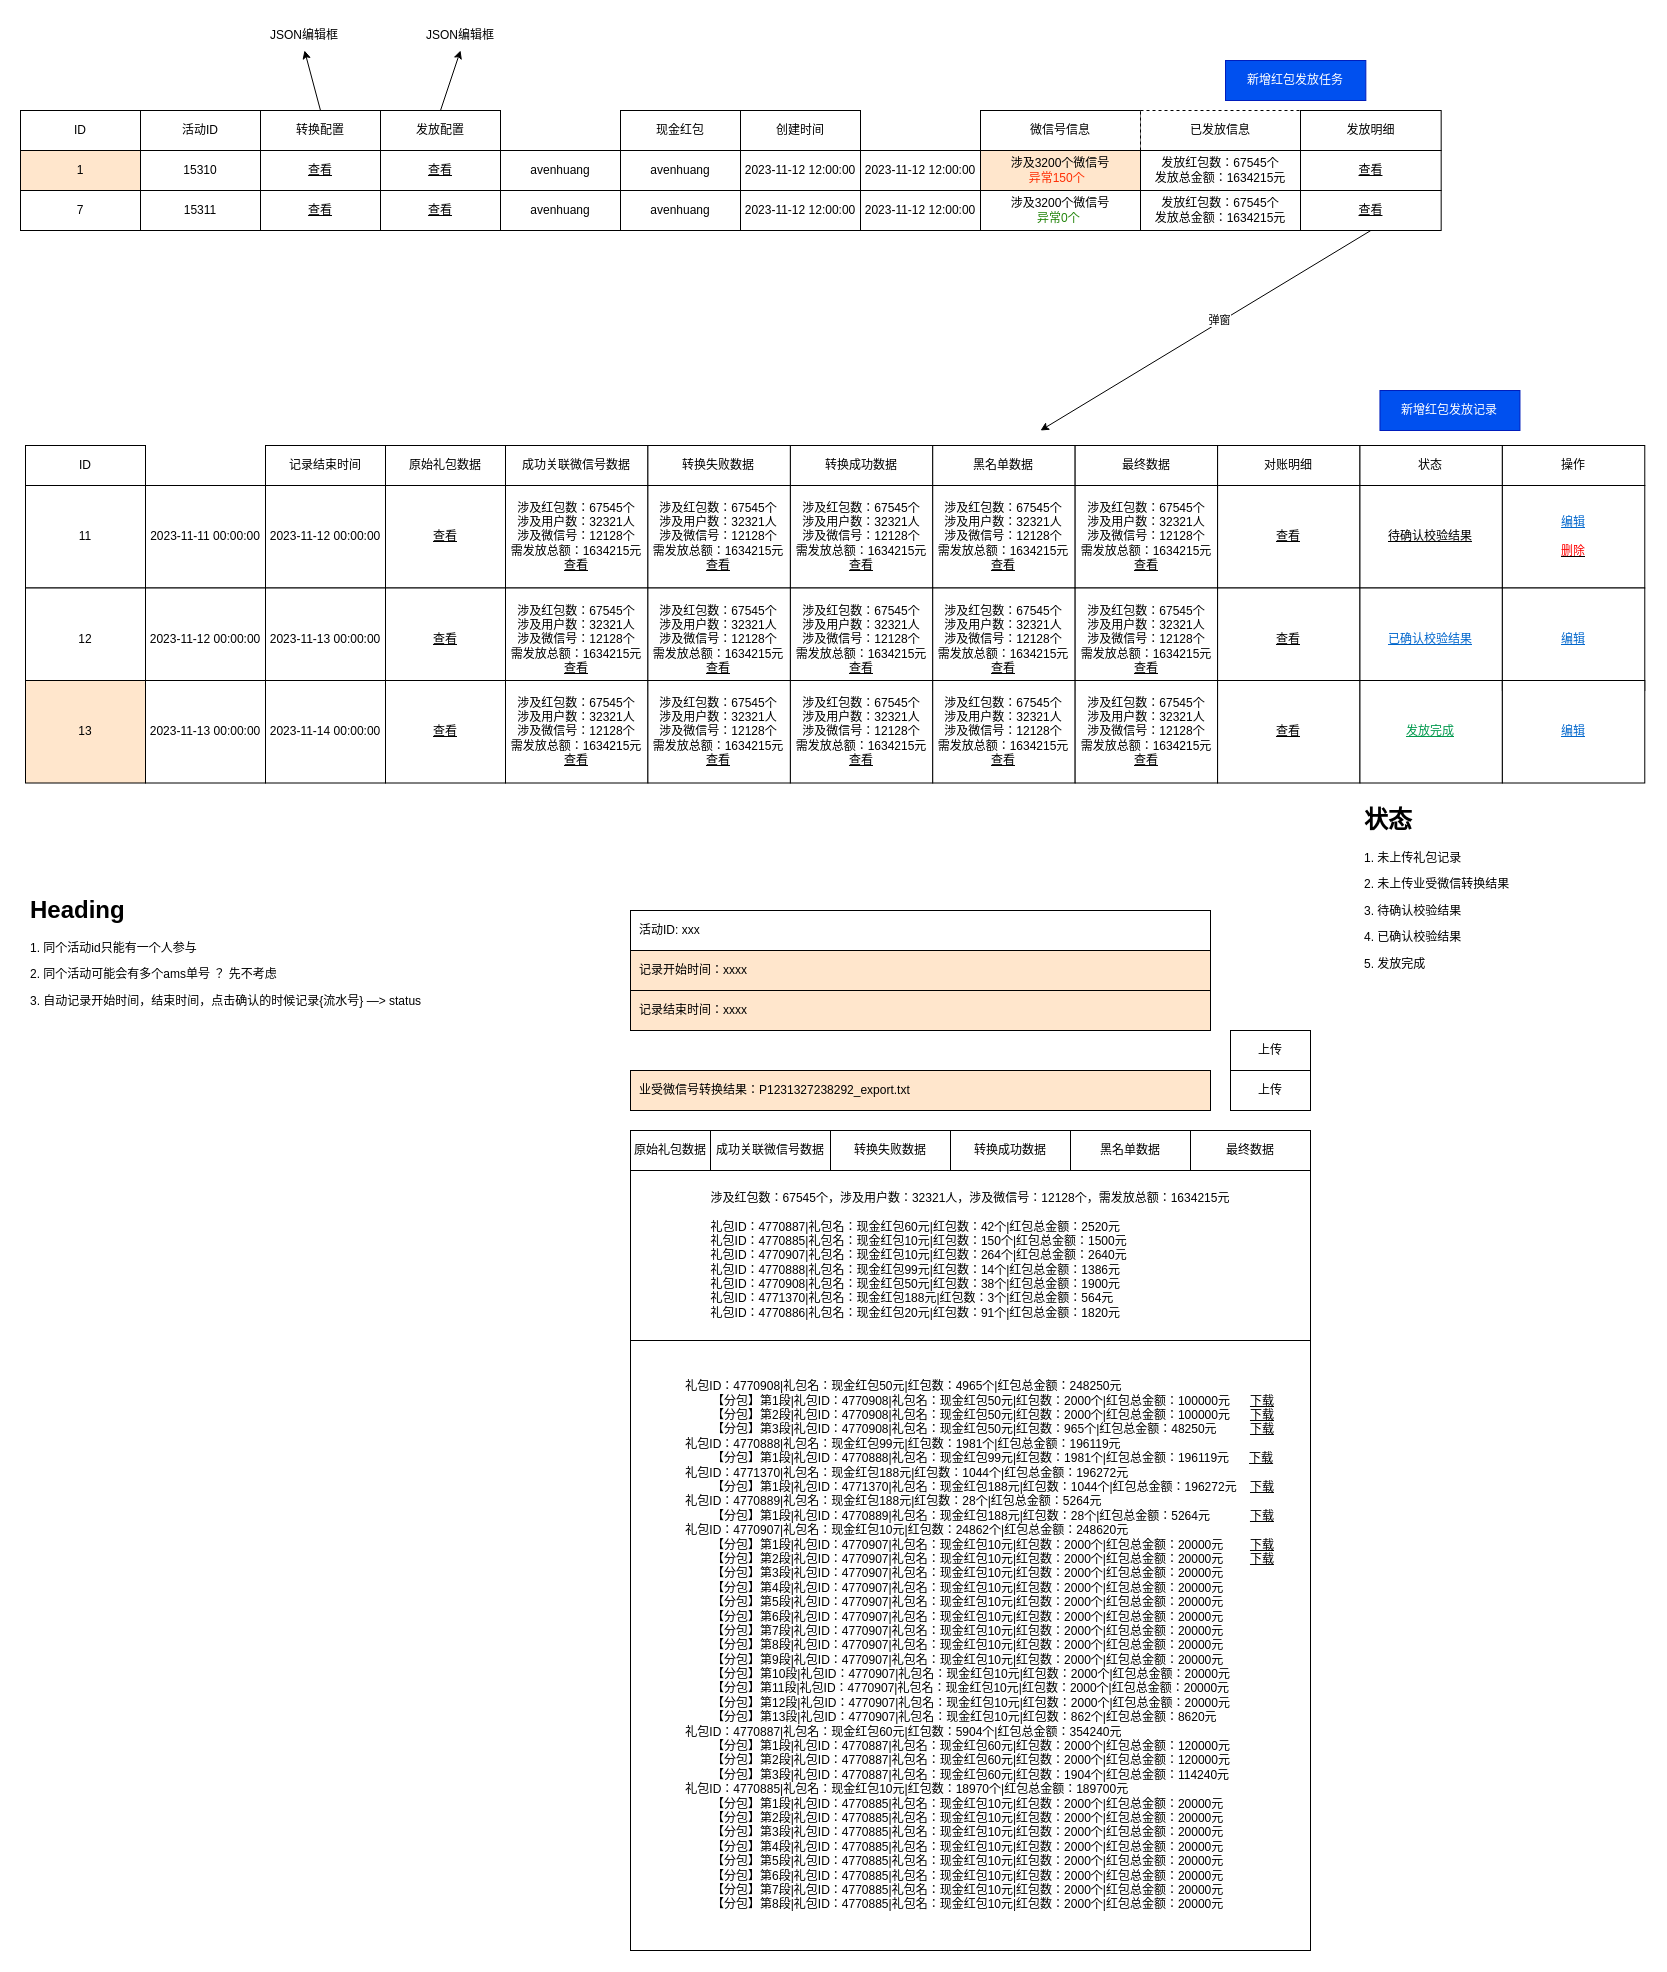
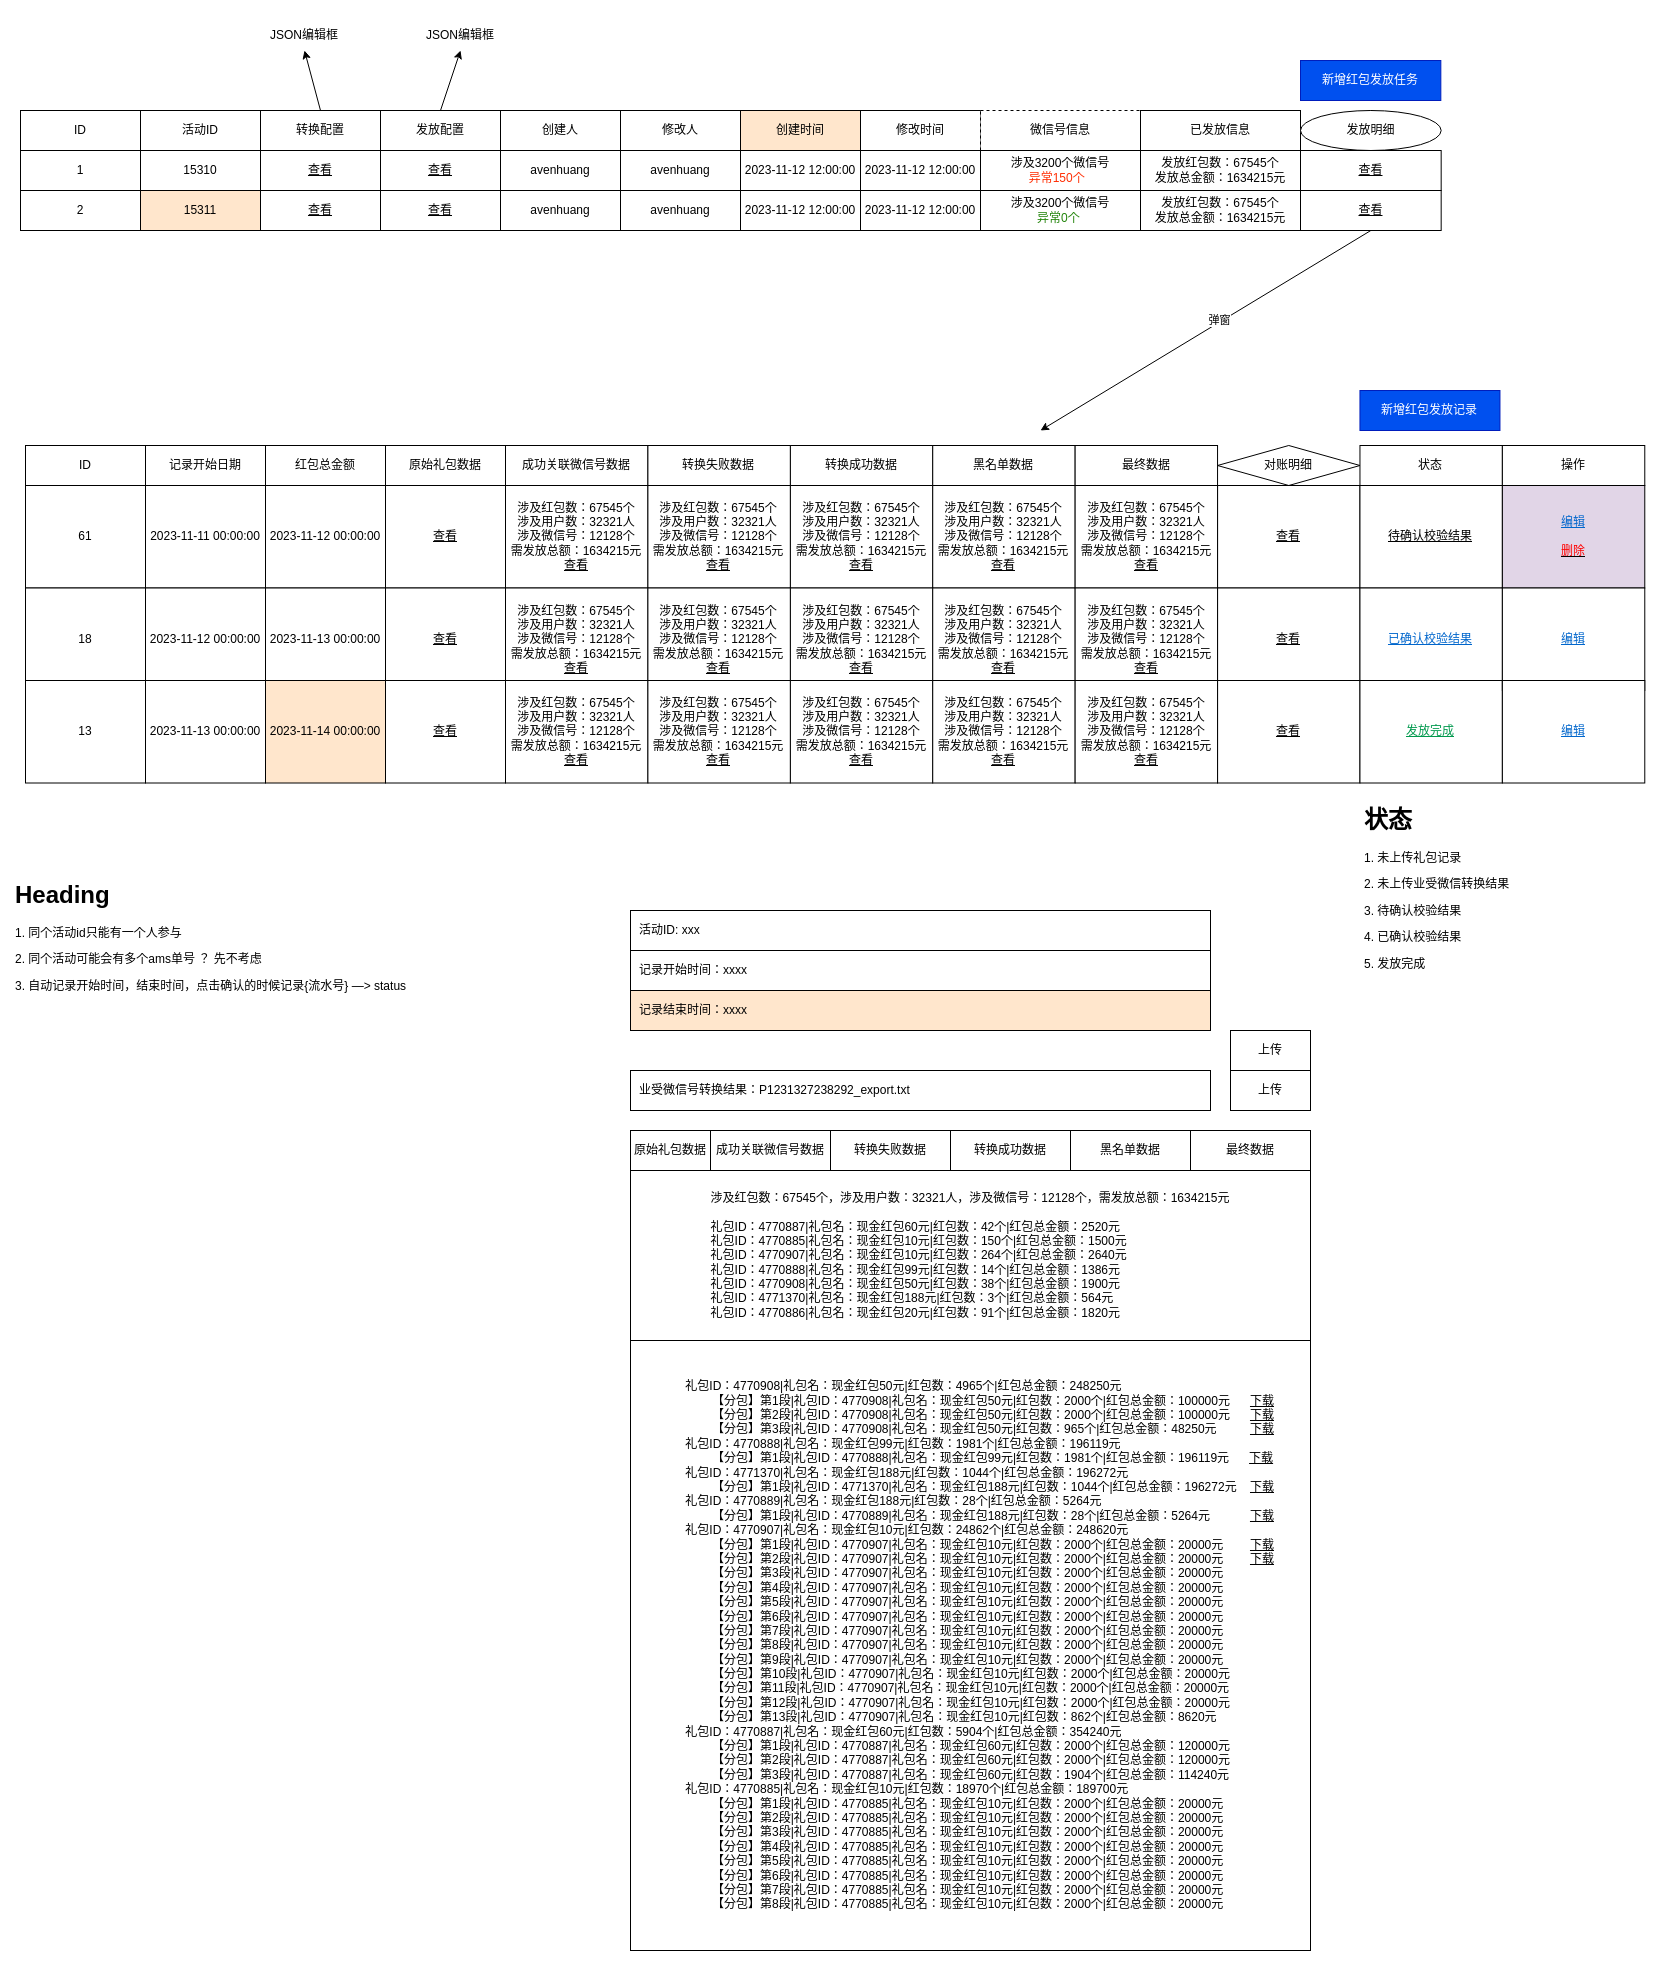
node "新增红包发放任务": moved (1296, 81) -> (1371, 81)
node "创建人": added
node "现金红包": label "现金红包" -> "修改人"
node "创建时间": fillcolor #ffffff -> #ffe6cc
node "修改时间": added
node "微信号信息": style solid -> dashed
node "已发放信息": style dashed -> solid
node "发放明细": shape rectangle -> ellipse
node "1": fillcolor #ffe6cc -> #ffffff
node "涉及3200个微信号 异常150个": fillcolor #ffe6cc -> #ffffff
node "7": label "7" -> "2"
node "15311": fillcolor #ffffff -> #ffe6cc
node "新增红包发放记录": moved (1450, 411) -> (1430, 411)
node "记录开始日期": added
node "记录结束时间": label "记录结束时间" -> "红包总金额"
node "对账明细": shape rectangle -> diamond
node "11": label "11" -> "61"
node "编辑 删除": fillcolor #ffffff -> #e1d5e7
node "12": label "12" -> "18"
node "13": fillcolor #ffe6cc -> #ffffff
node "2023-11-14 00:00:00": fillcolor #ffffff -> #ffe6cc
node "Heading1. 同个活动id只能有一个人参与 2. 同个活动可能会有多个ams单号 ？ 先不考虑 3. 自动记录开始时间，结束时间，点击确认的时候记录{流水号} —> status": moved (296, 951) -> (281, 936)
node "记录开始时间：xxxx": fillcolor #ffe6cc -> #ffffff
node "业受微信号转换结果：P1231327238292_export.txt": fillcolor #ffe6cc -> #ffffff
